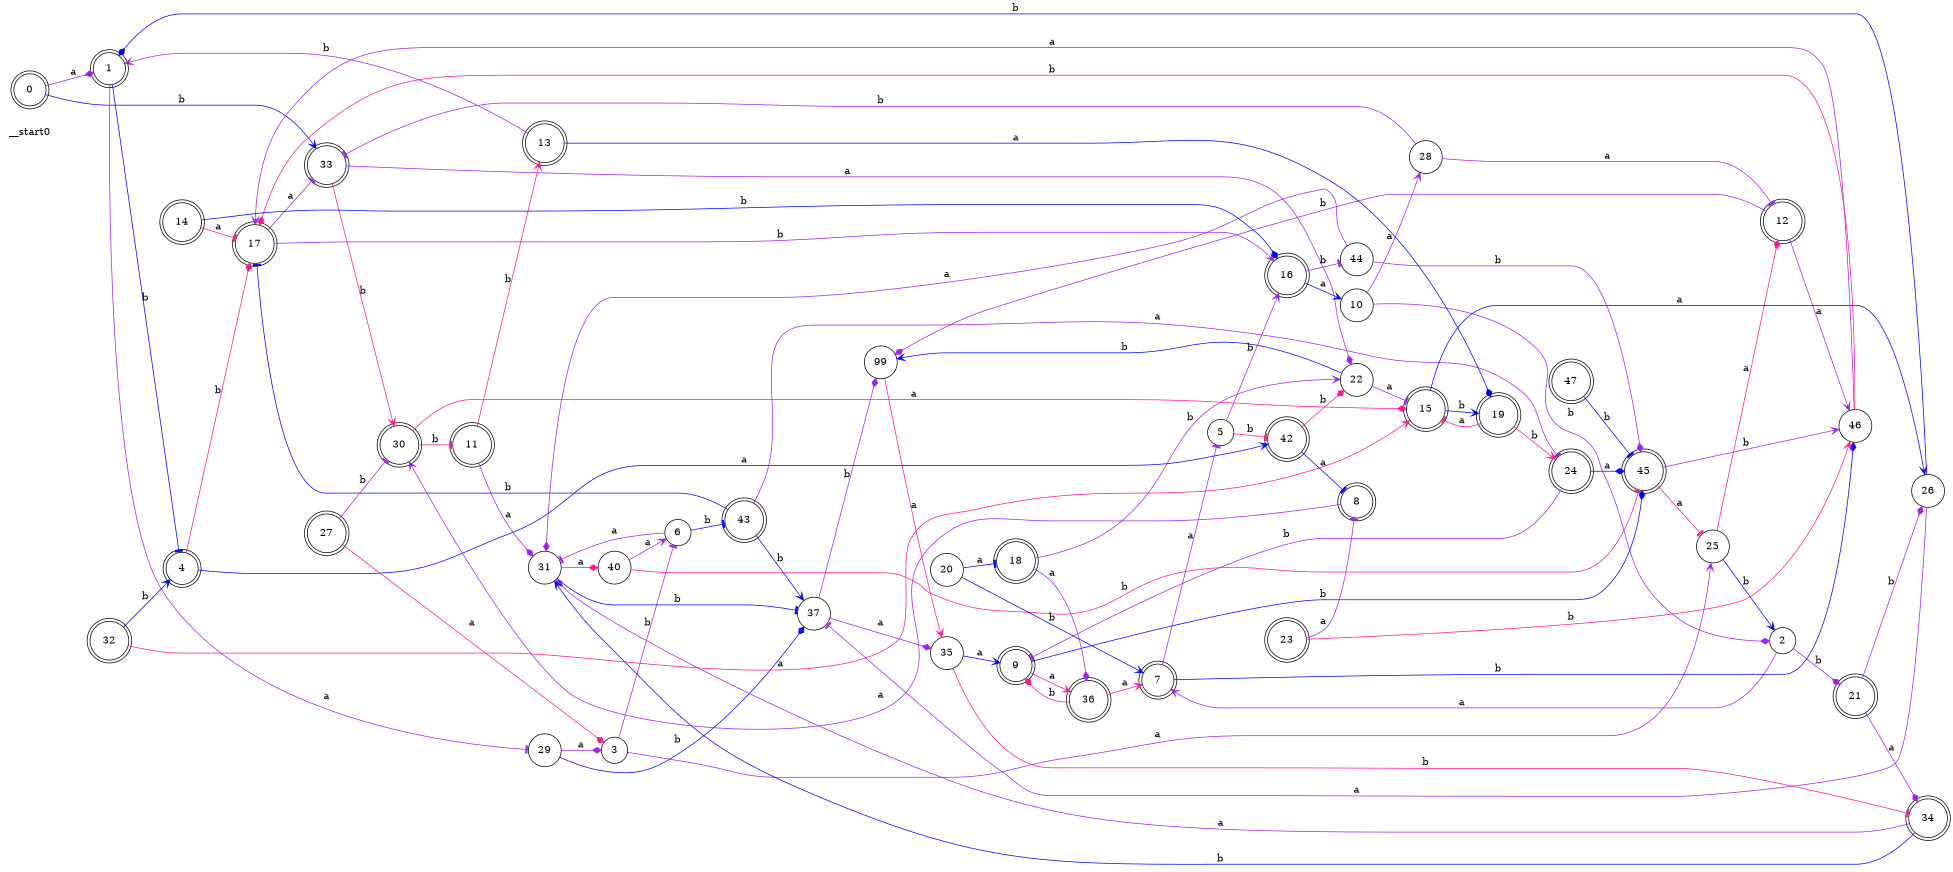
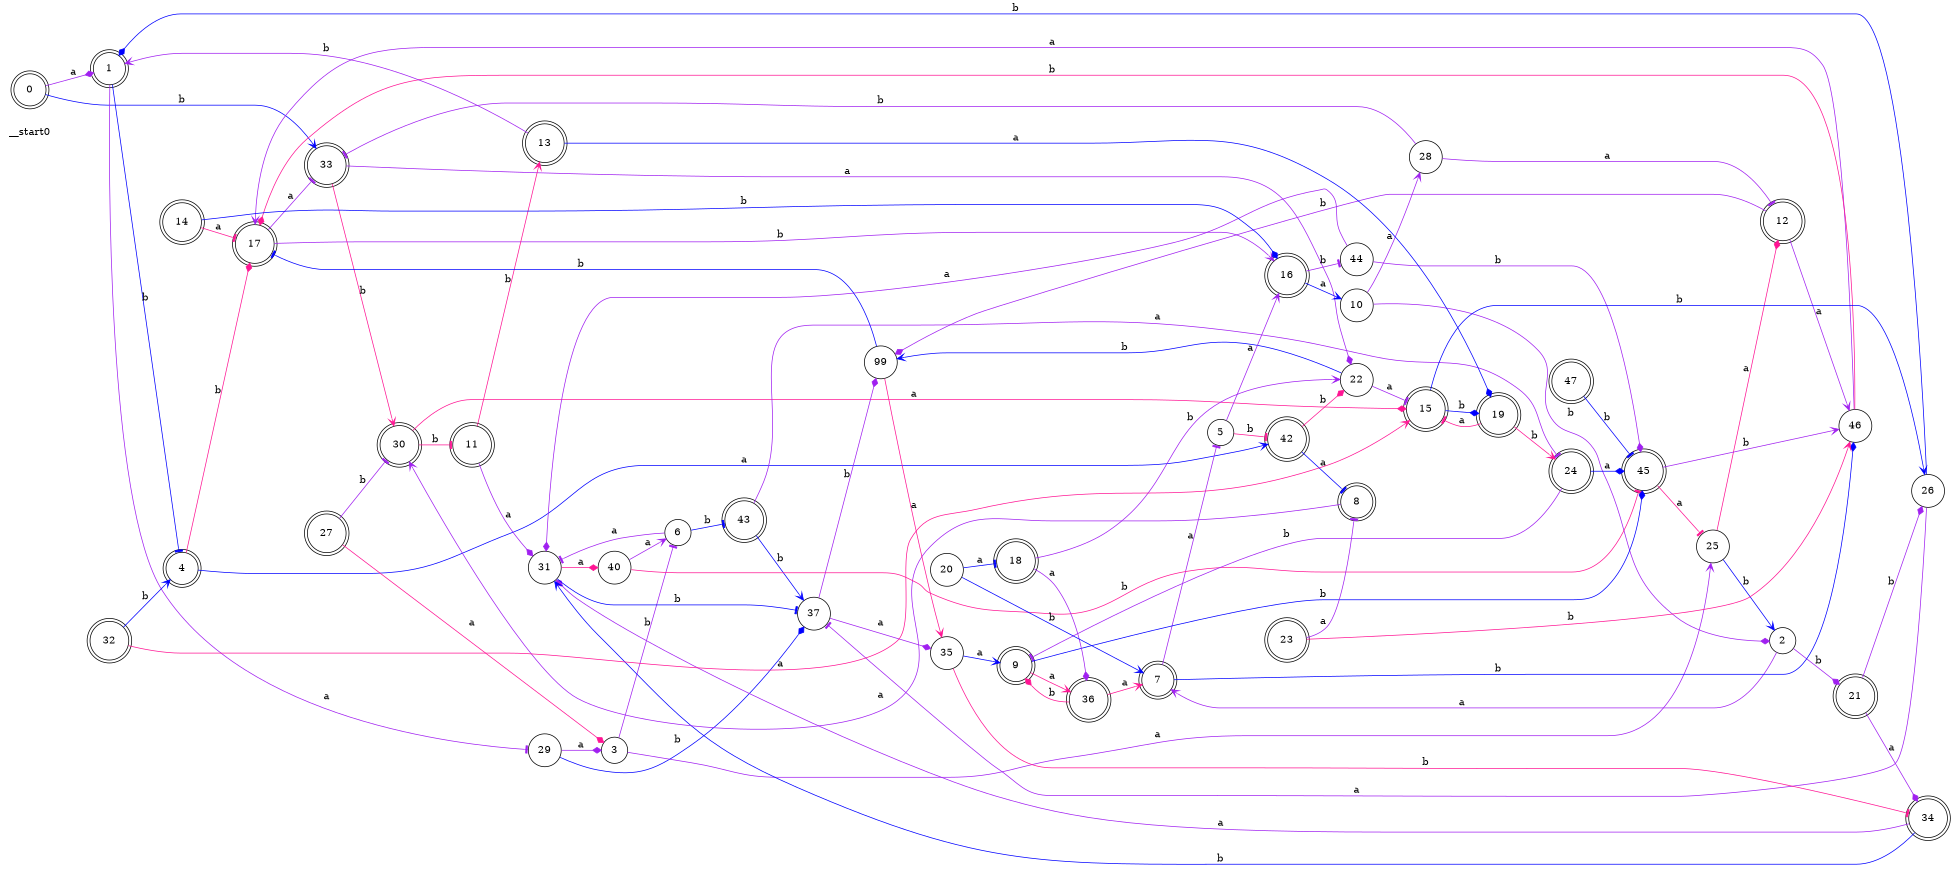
edge "15" -> "26": label "a" -> "b"
edge "5" -> "16": label "b" -> "a"
edge "15" -> "19": arrowhead vee -> diamond
edge "43" -> "17": now "99" -> "17"
